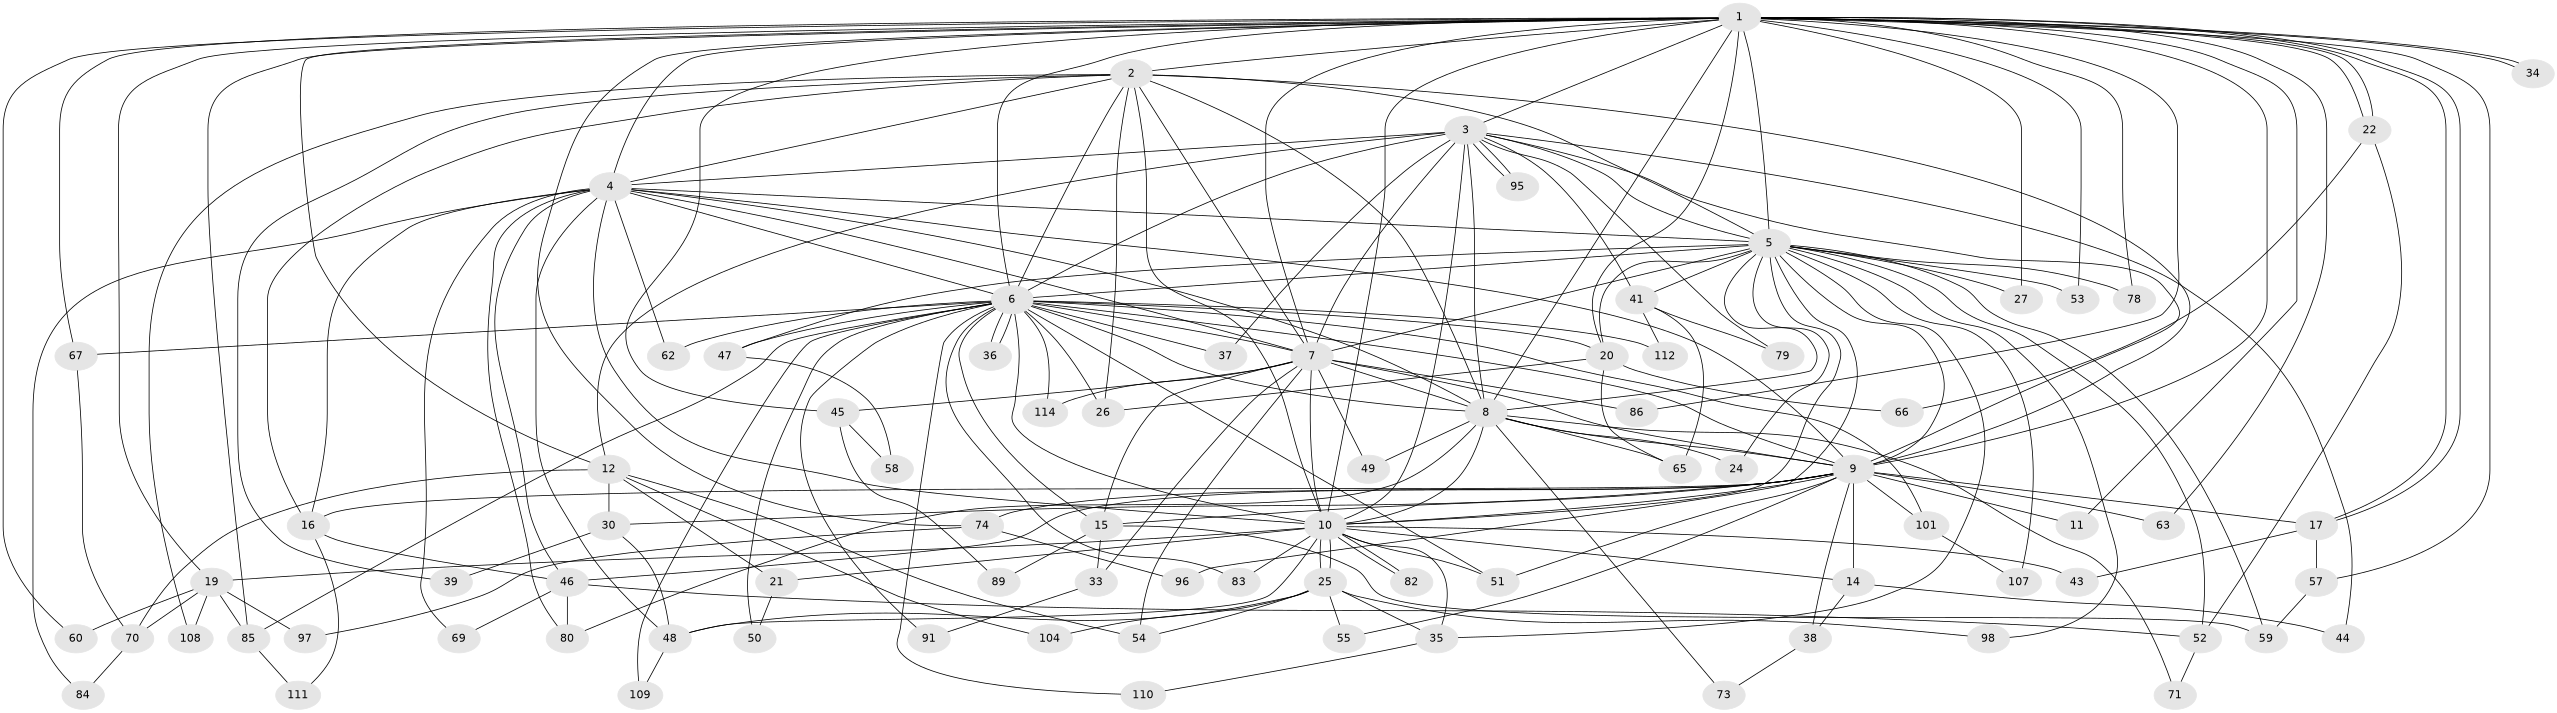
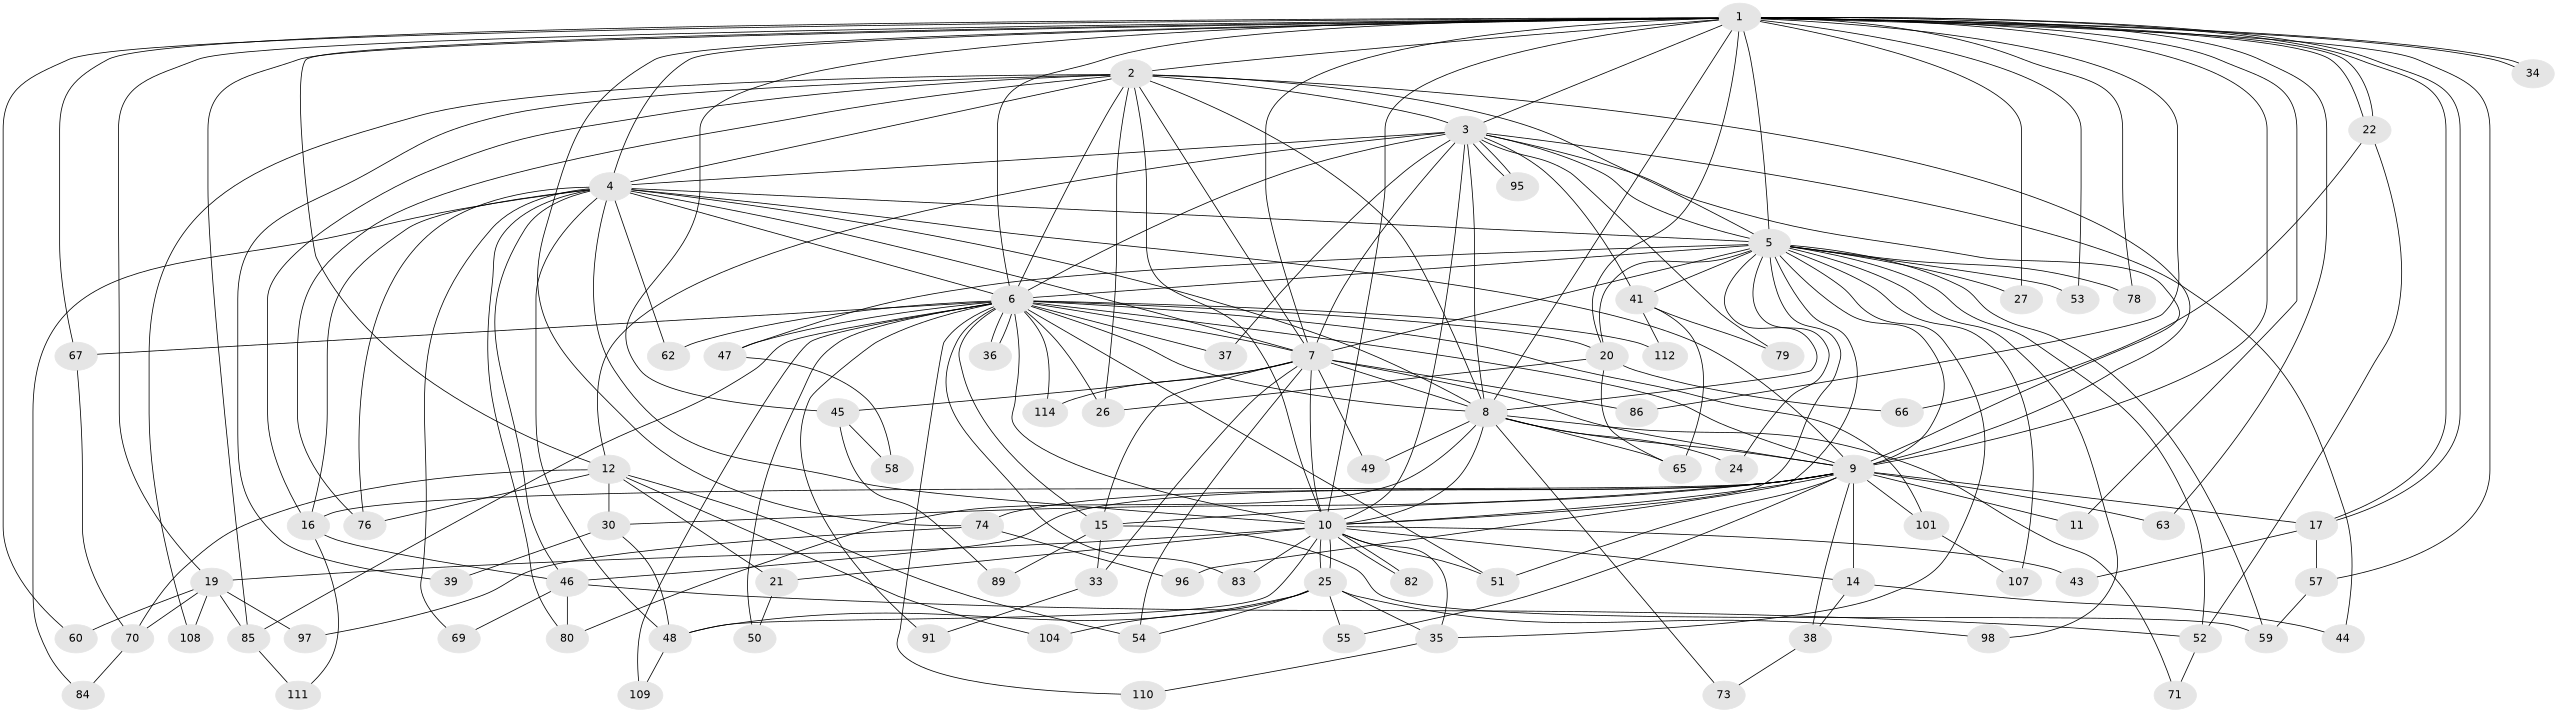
edge "2" -- "3": added
node "76": added
